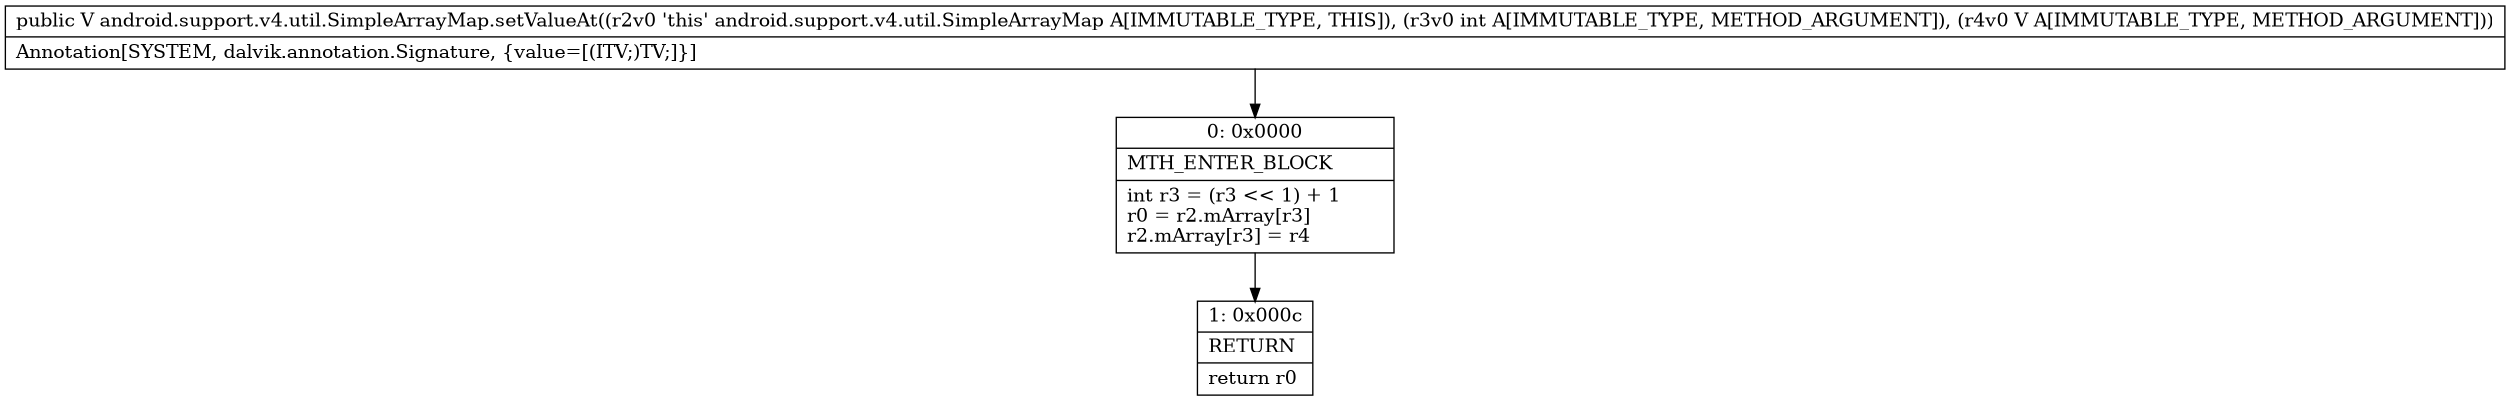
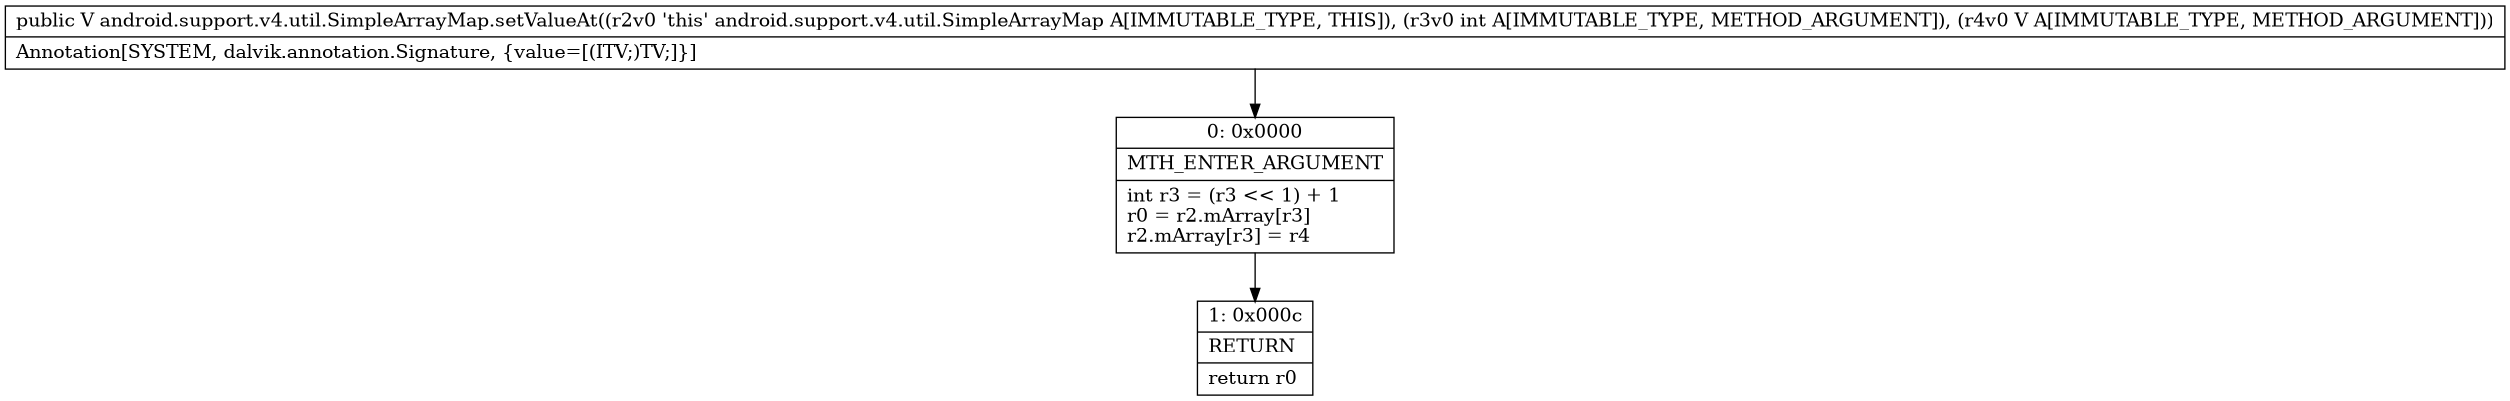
node "0: 0x0000": text "MTH_ENTER_BLOCK" -> "MTH_ENTER_ARGUMENT"
